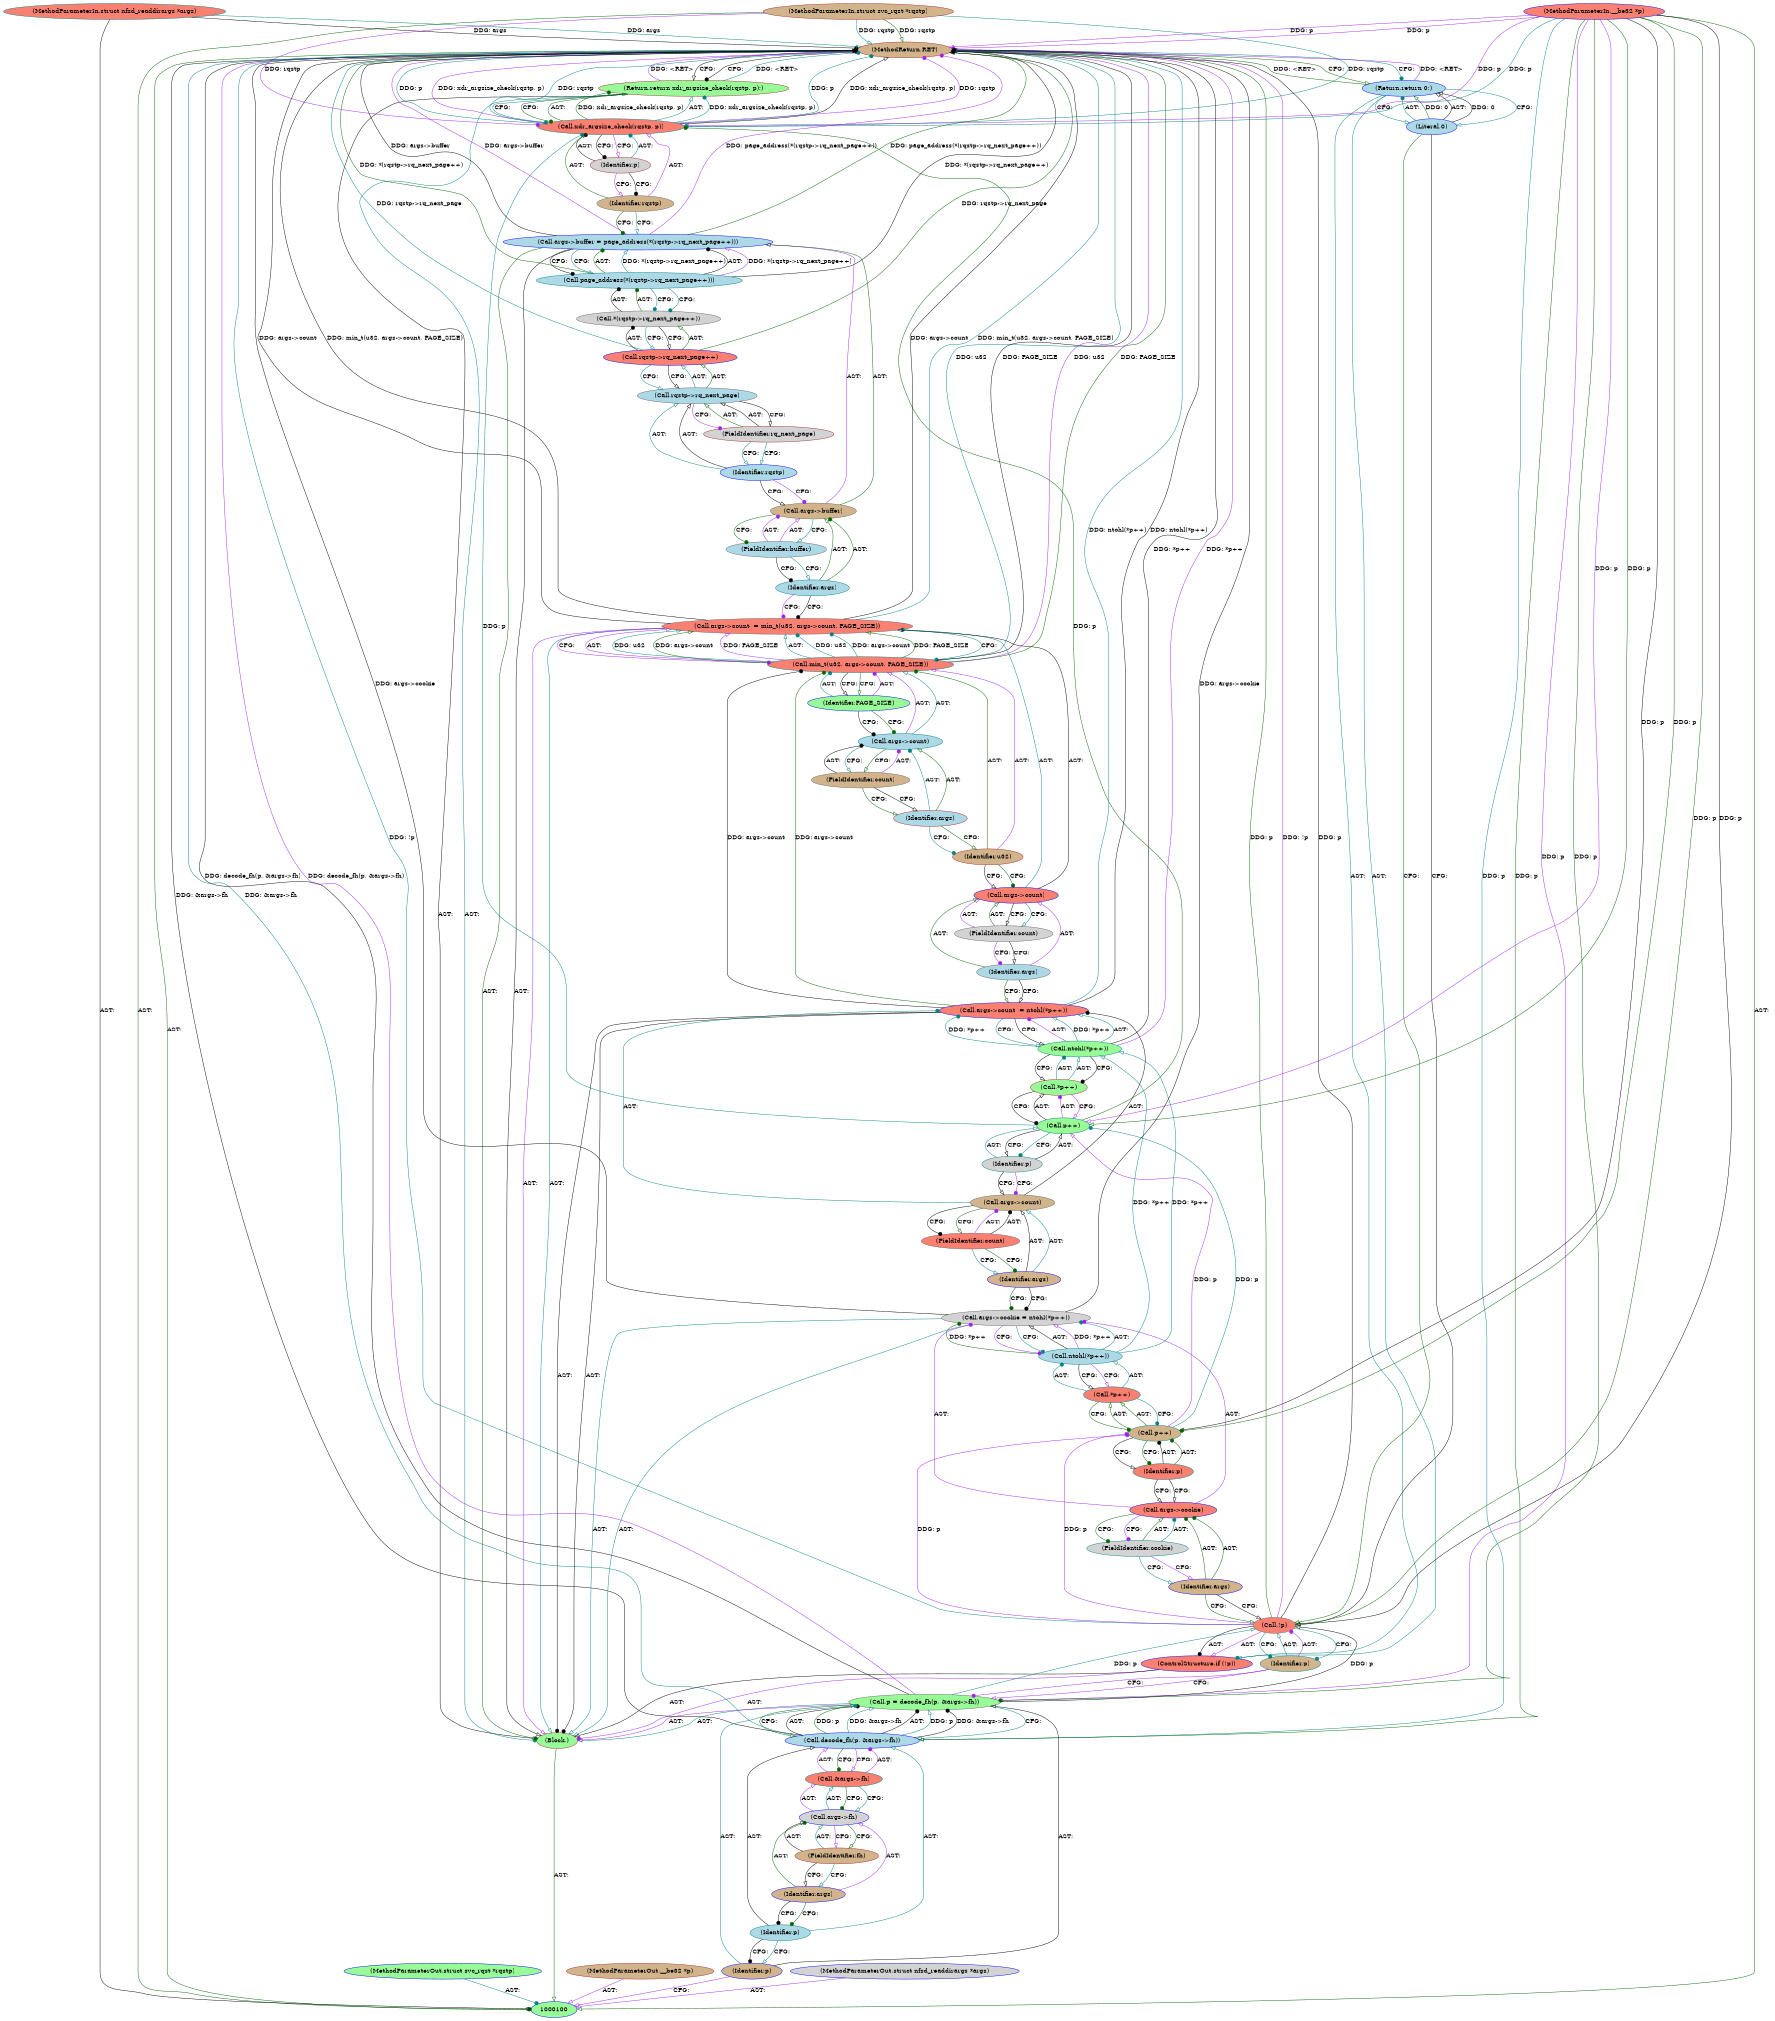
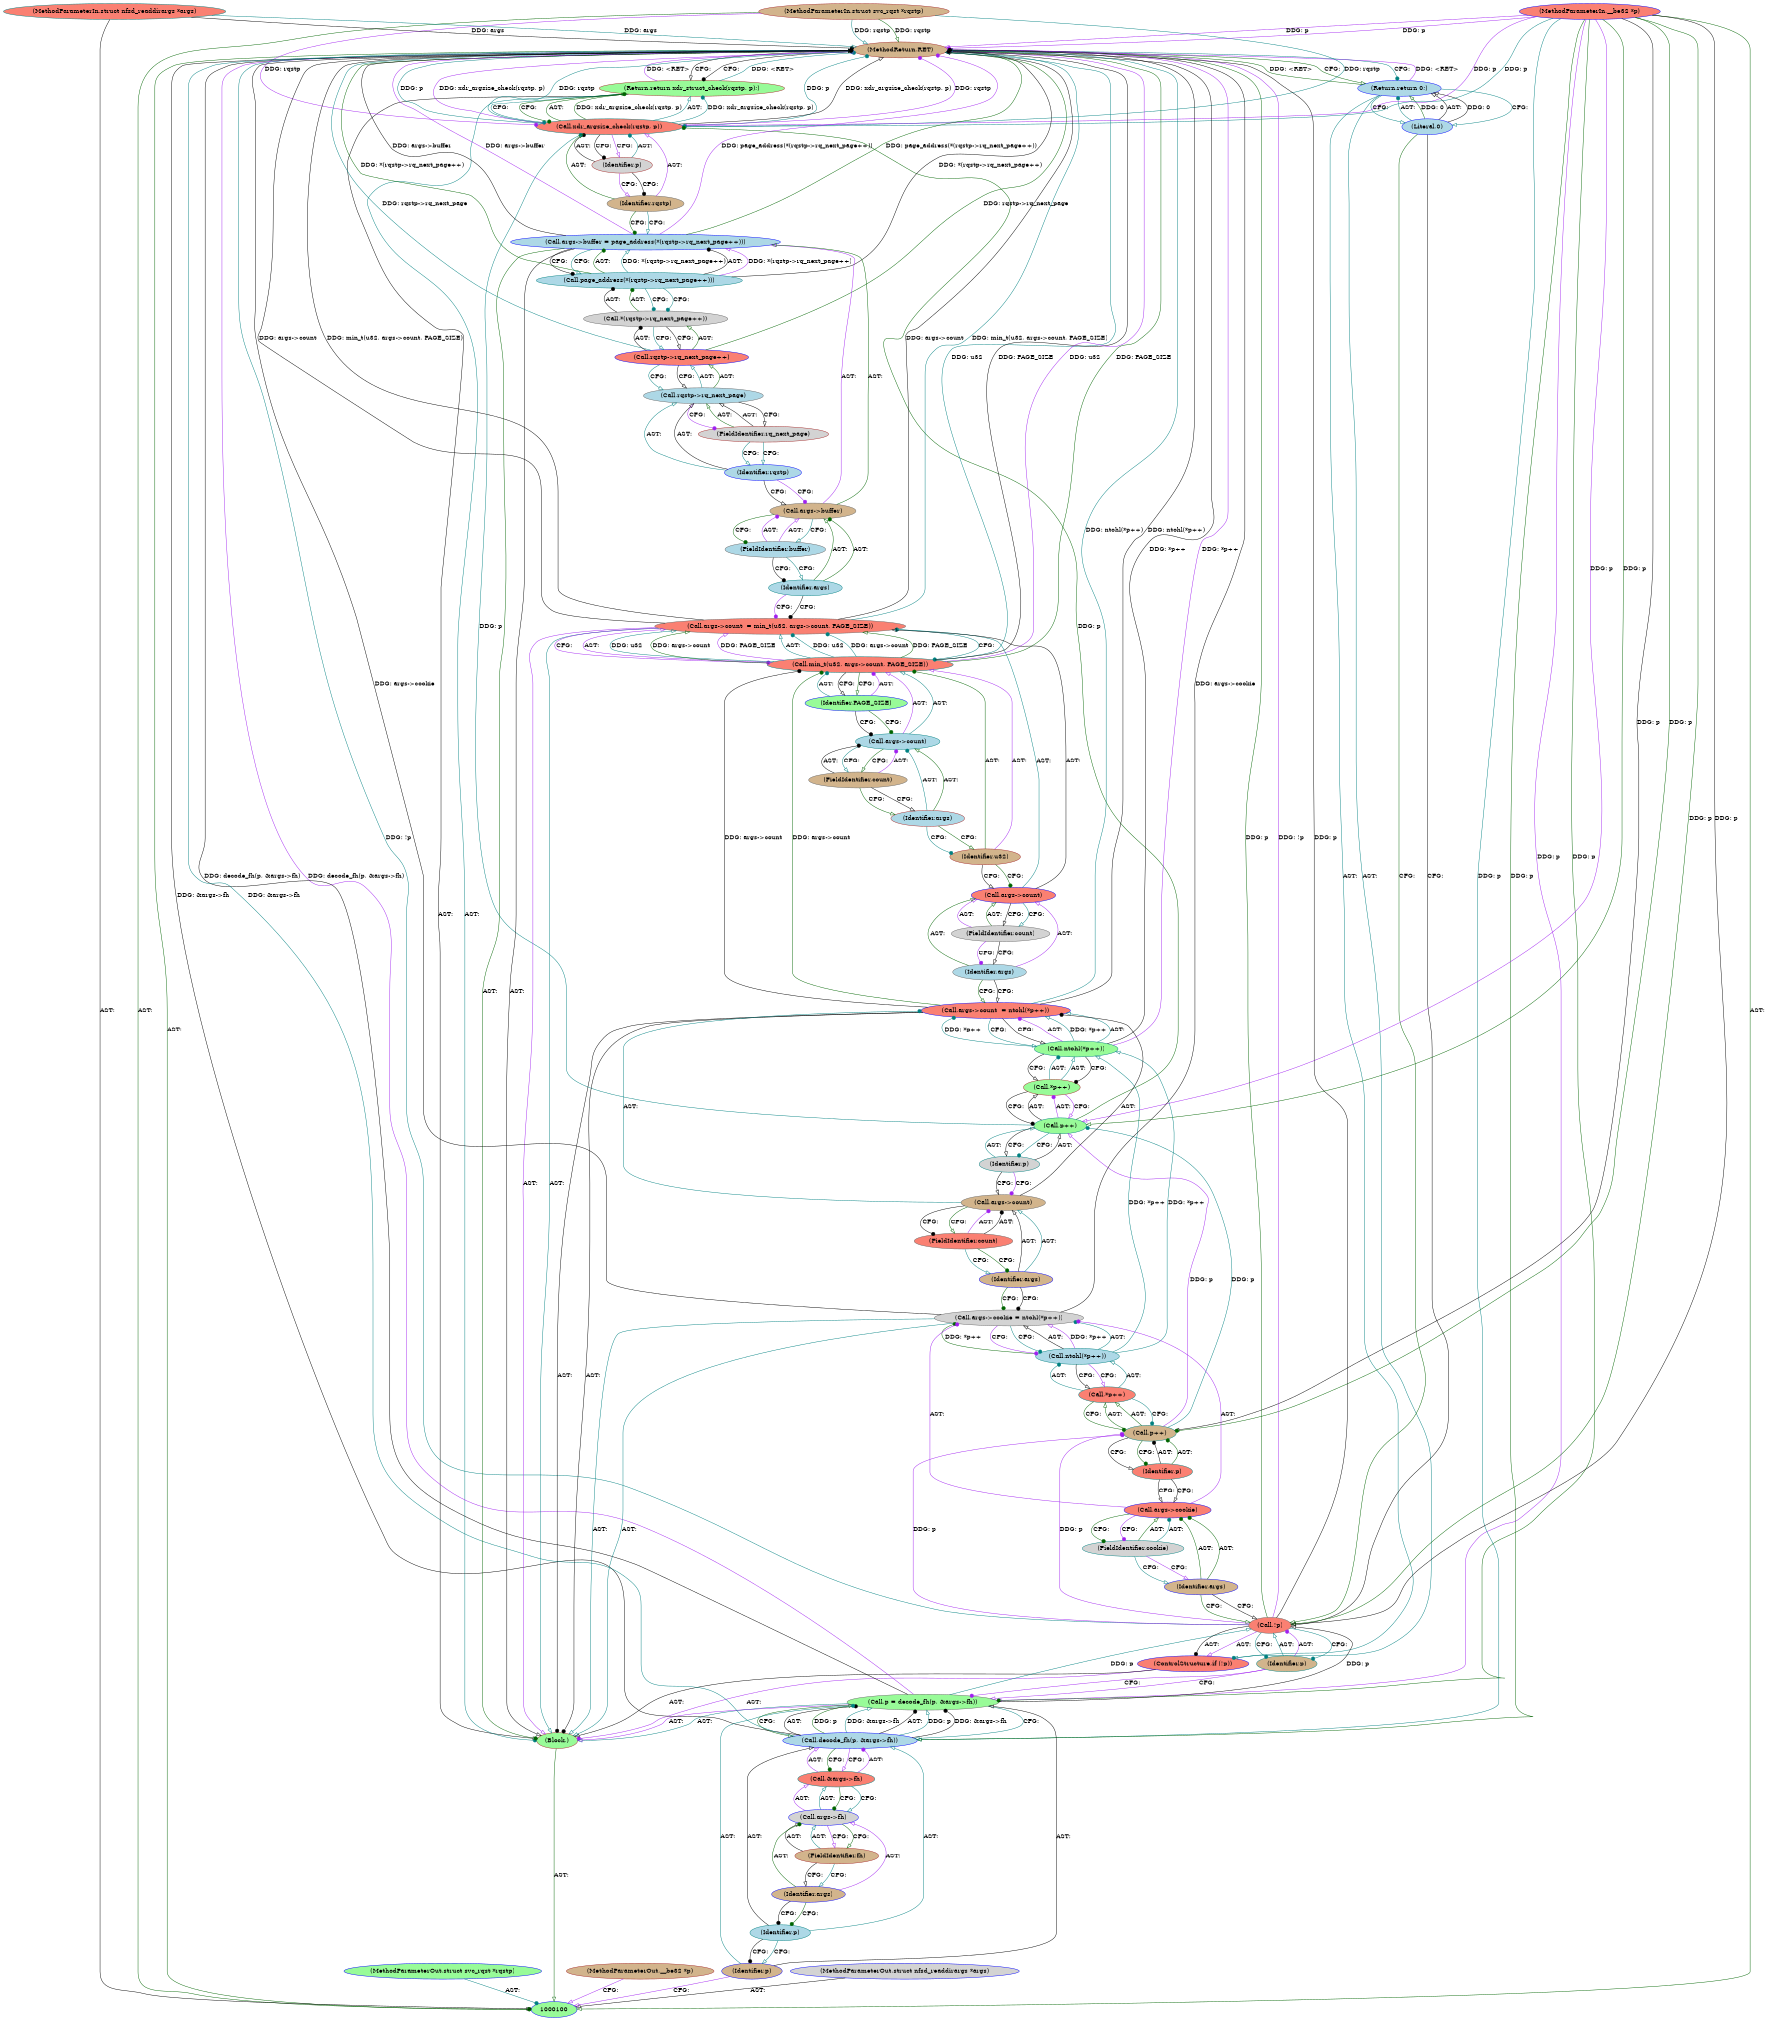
node "(Return,return xdr_argsize_check(rqstp, p);)": label "(Return,return xdr_argsize_check(rqstp, p);)" -> "(Return,return xdr_struct_check(rqstp, p);)"
edge "(MethodParameterOut,__be32 *p)" -> "1000100": label "AST: " -> "CFG: "
edge "(MethodParameterOut,struct nfsd_readdirargs *args)" -> "1000100": color purple -> black
